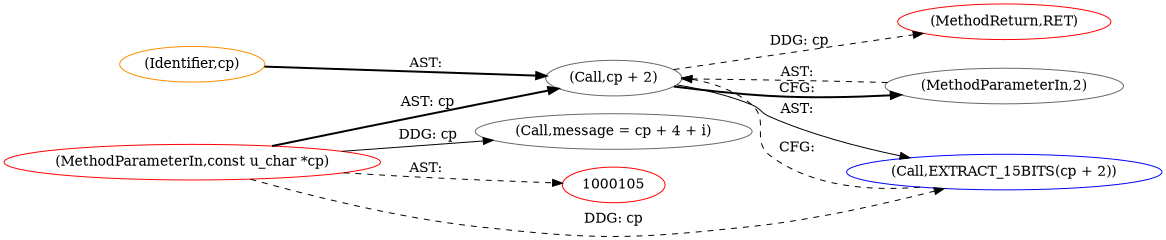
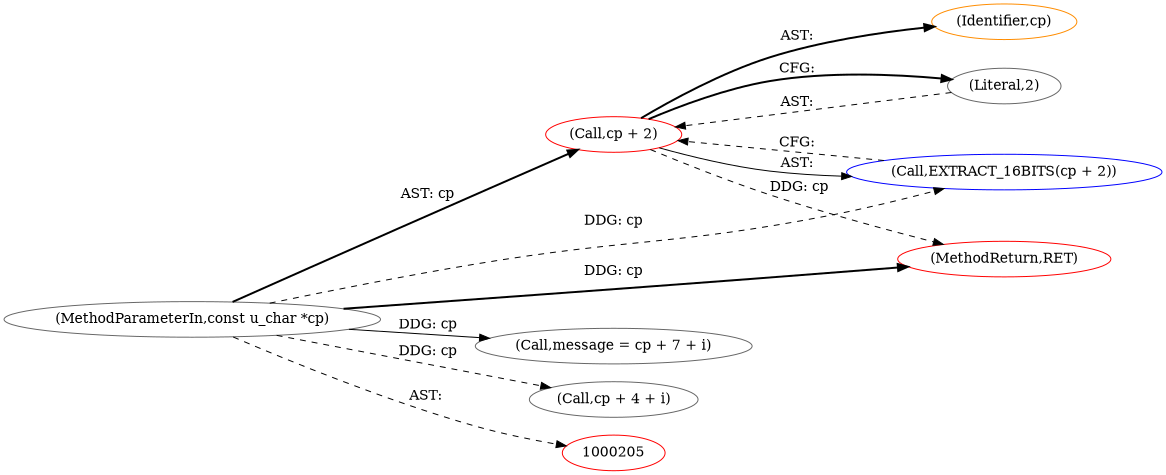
edge "(Identifier,cp)" -> "(Call,cp + 2)": reversed
node "(Call,cp + 2)": color gray40 -> red
node "(MethodParameterIn,2)": label "(MethodParameterIn,2)" -> "(Literal,2)"
node "(Call,message = cp + 4 + i)": label "(Call,message = cp + 4 + i)" -> "(Call,message = cp + 7 + i)"
node "(MethodParameterIn,const u_char *cp)": color red -> gray40
node "(Call,EXTRACT_15BITS(cp + 2))": label "(Call,EXTRACT_15BITS(cp + 2))" -> "(Call,EXTRACT_16BITS(cp + 2))"
node "1000105": label "1000105" -> "1000205"
edge "(MethodParameterIn,const u_char *cp)" -> "(MethodReturn,RET)": added, label "DDG: cp"
node "(Call,cp + 4 + i)": added
